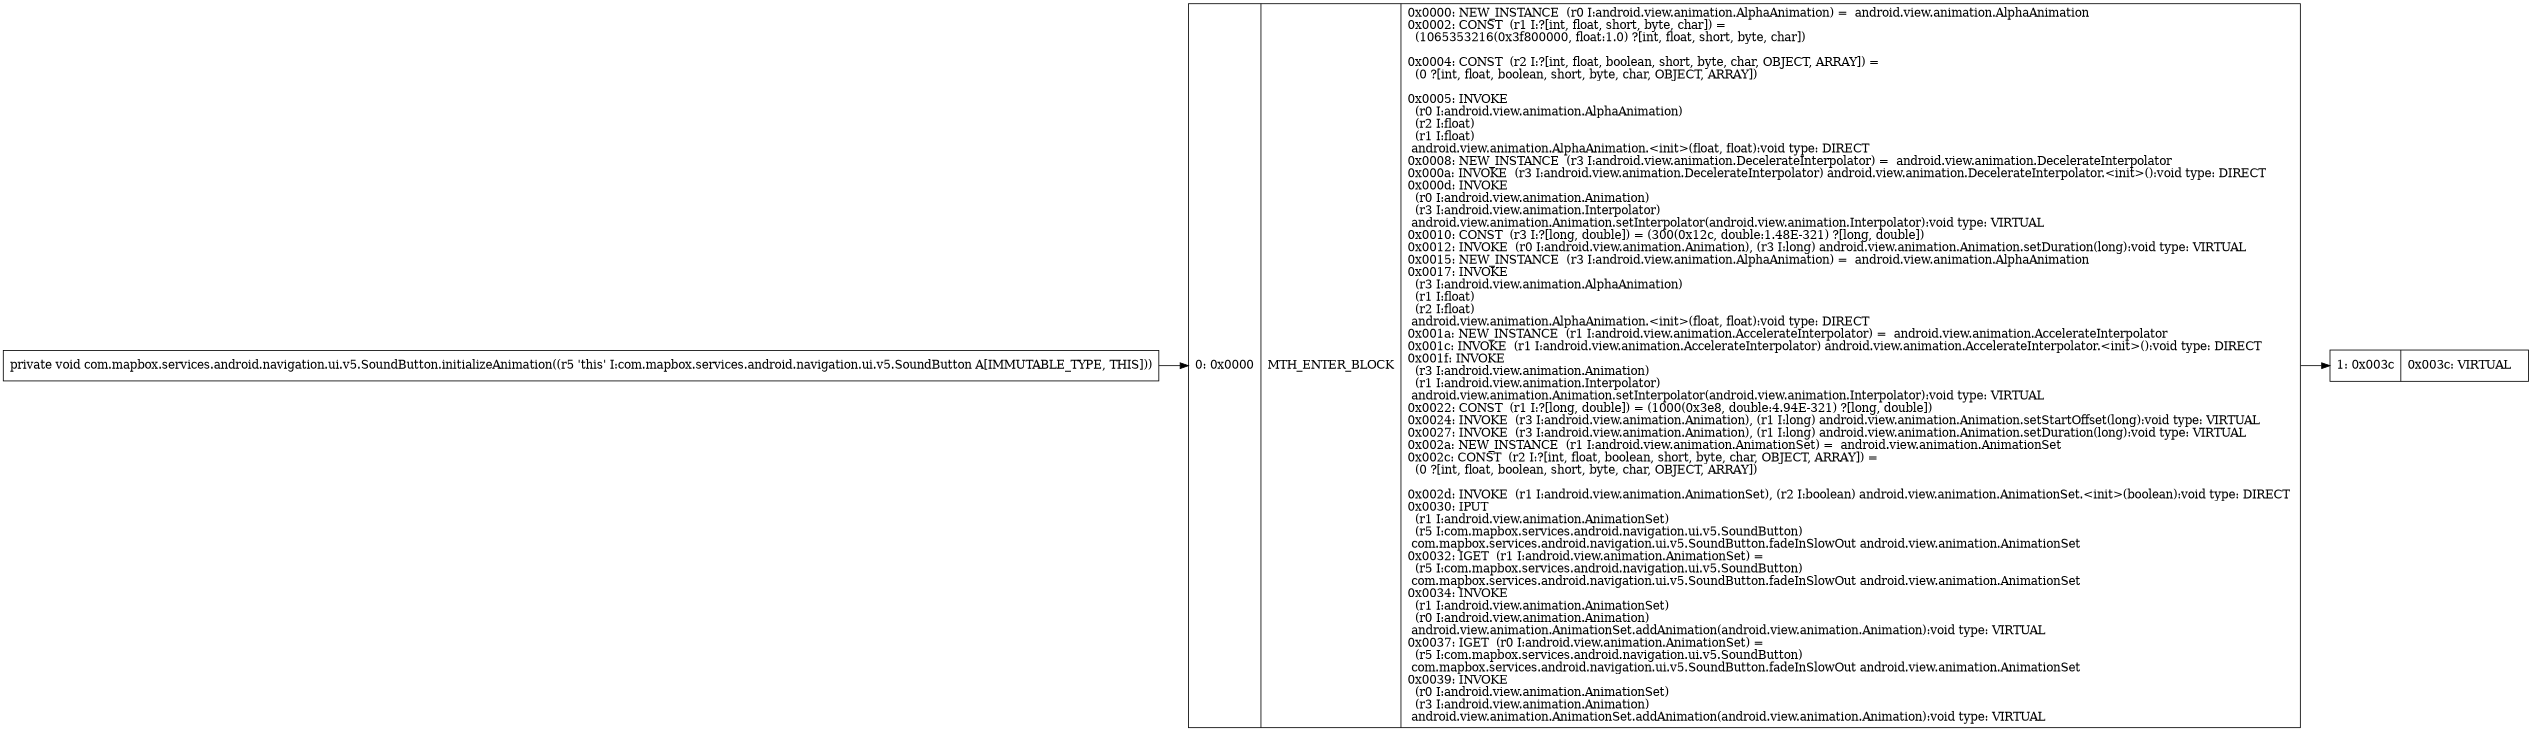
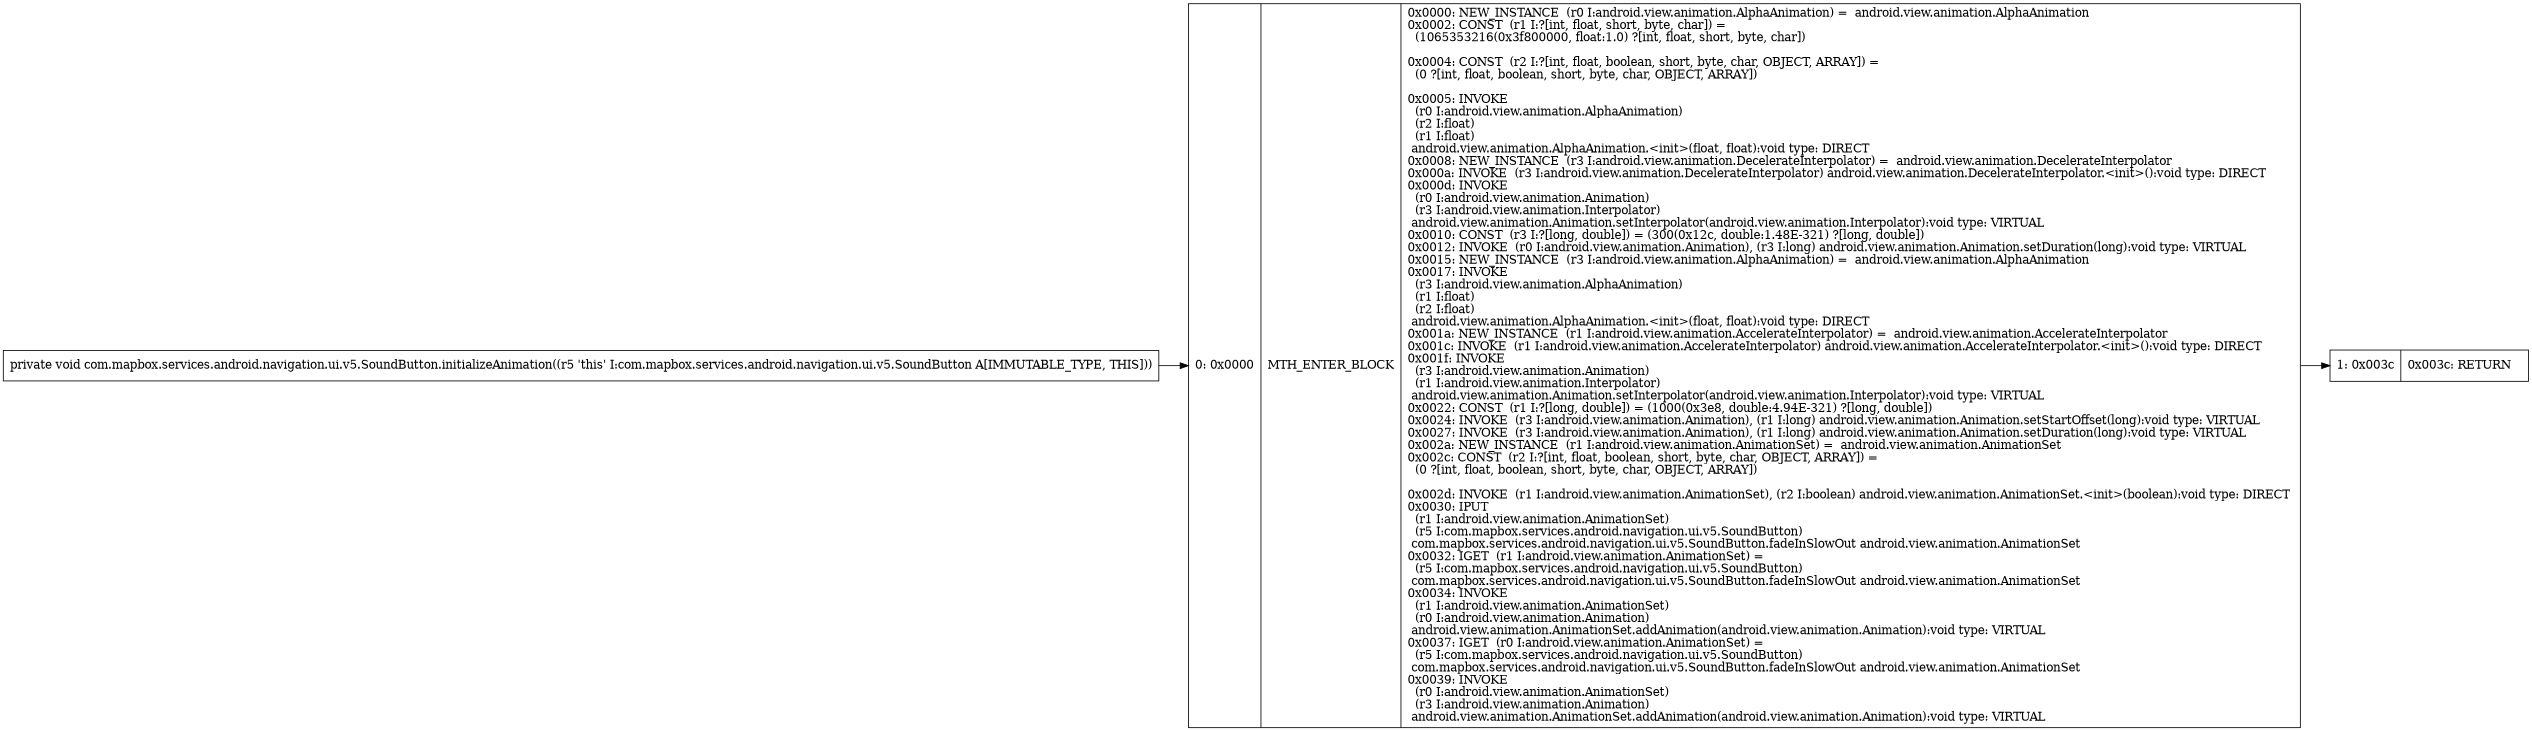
node "1: 0x003c": text "0x003c: VIRTUAL" -> "0x003c: RETURN"
